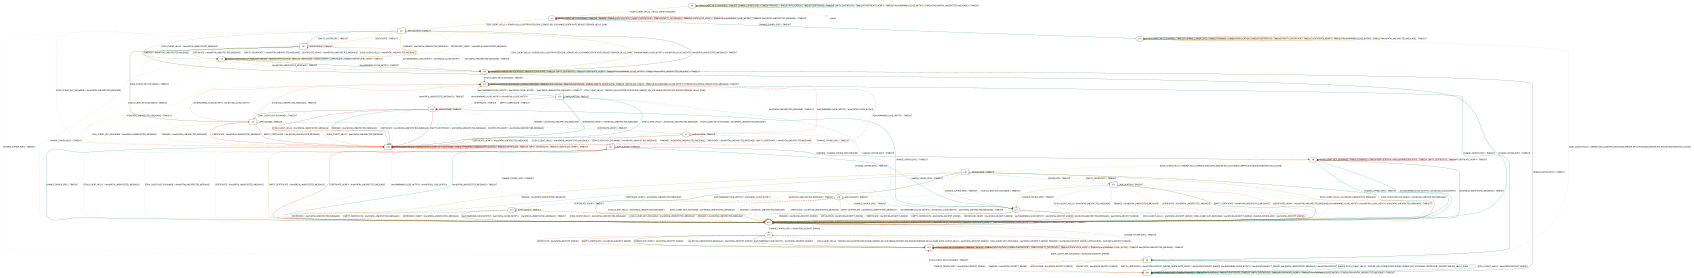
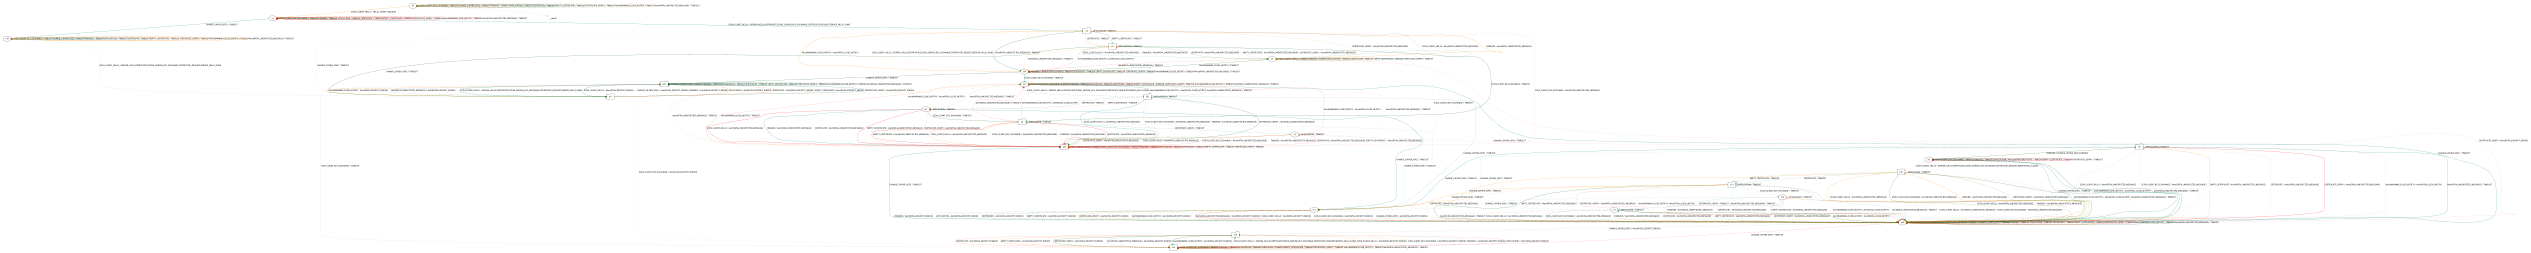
edge "s1" -> "s2": color darkorange -> teal
edge "s3" -> "s14": label "CHANGE_CIPHER_SPEC / TIMEOUT" -> "CERTIFICATE_VERIFY / Alert(FATAL,DECRYPT_ERROR)"
node "s15": shape ellipse -> folder
edge "s10" -> "s15": color red -> darkgreen
edge "s10" -> "s4": reversed
